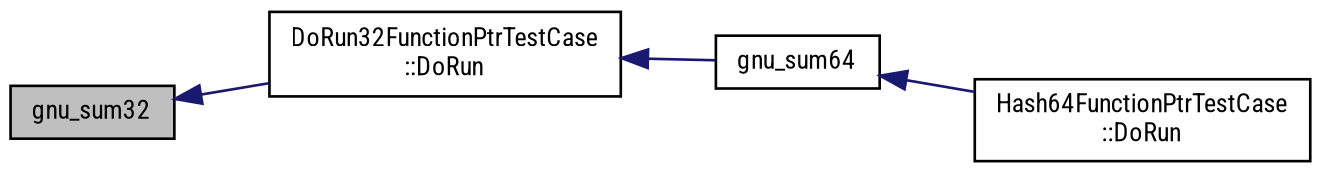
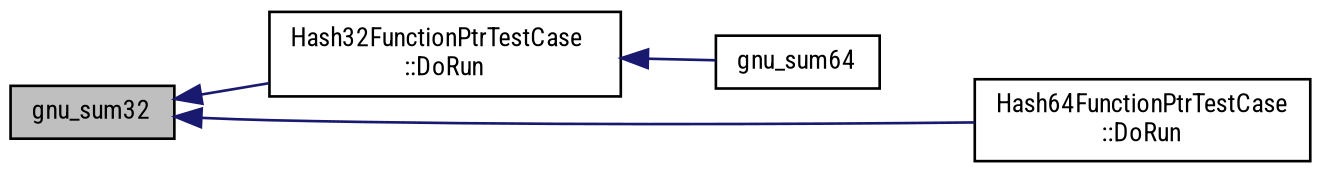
node "DoRun32FunctionPtrTestCase ::DoRun": label "DoRun32FunctionPtrTestCase ::DoRun" -> "Hash32FunctionPtrTestCase ::DoRun"
edge "Hash64FunctionPtrTestCase ::DoRun" -> "gnu_sum64": now "Hash64FunctionPtrTestCase ::DoRun" -> "gnu_sum32"
